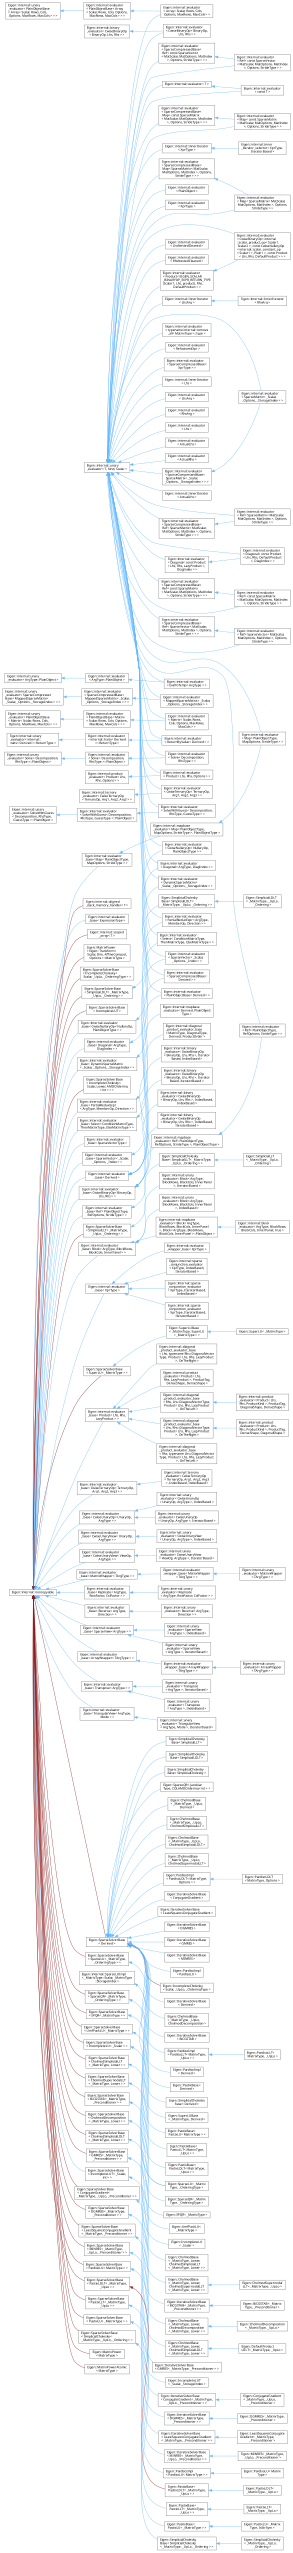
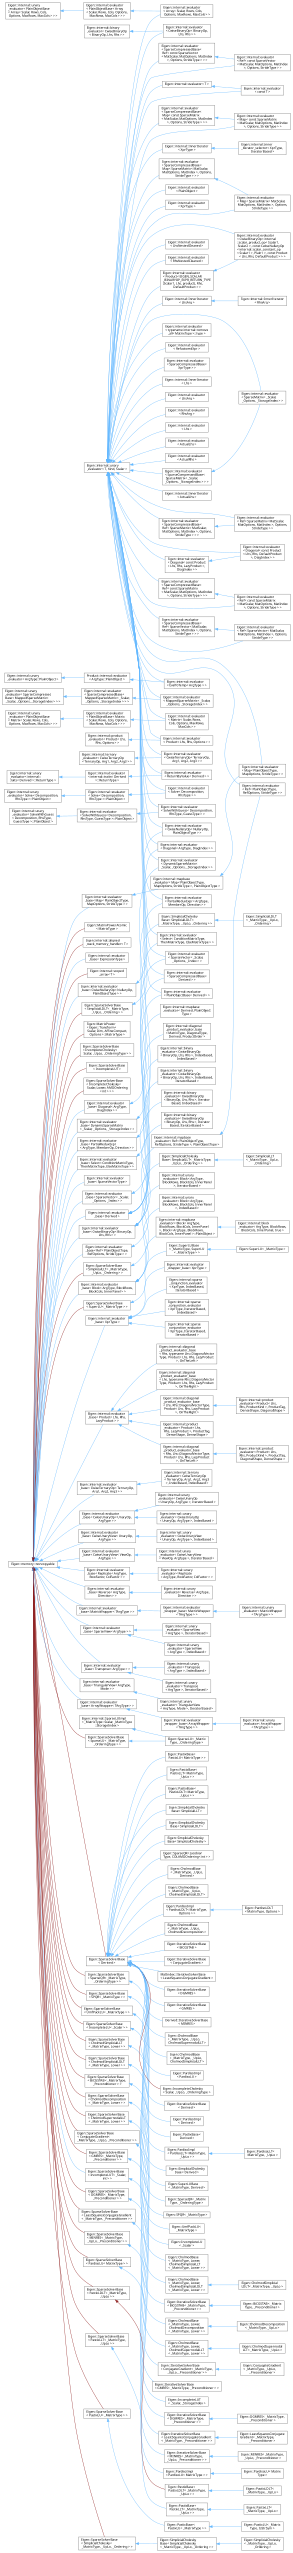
node "Eigen::internal::evaluator < ArgType::PlainObject >": label "Eigen::internal::evaluator < ArgType::PlainObject >" -> "Product::internal::evaluator < ArgType::PlainObject >"
node "Eigen::internal::noncopyable": label "Eigen::internal::noncopyable" -> "Eigen::memory::noncopyable"
node "Eigen::IterativeSolverBase < LeastSquaresConjugateGradient >": label "Eigen::IterativeSolverBase < LeastSquaresConjugateGradient >" -> "MatIndex::IterativeSolverBase < LeastSquaresConjugateGradient >"
node "Eigen::IterativeSolverBase < MINRES >": label "Eigen::IterativeSolverBase < MINRES >" -> "Derived::IterativeSolverBase < MINRES >"
node "Eigen::DefaultProduct LDLT< _MatrixType, _UpLo >": label "Eigen::DefaultProduct LDLT< _MatrixType, _UpLo >" -> "Eigen::CholmodSimplicial LDLT< _MatrixType, _UpLo >"
node "Eigen::MatrixPower < MatrixType >": removed
